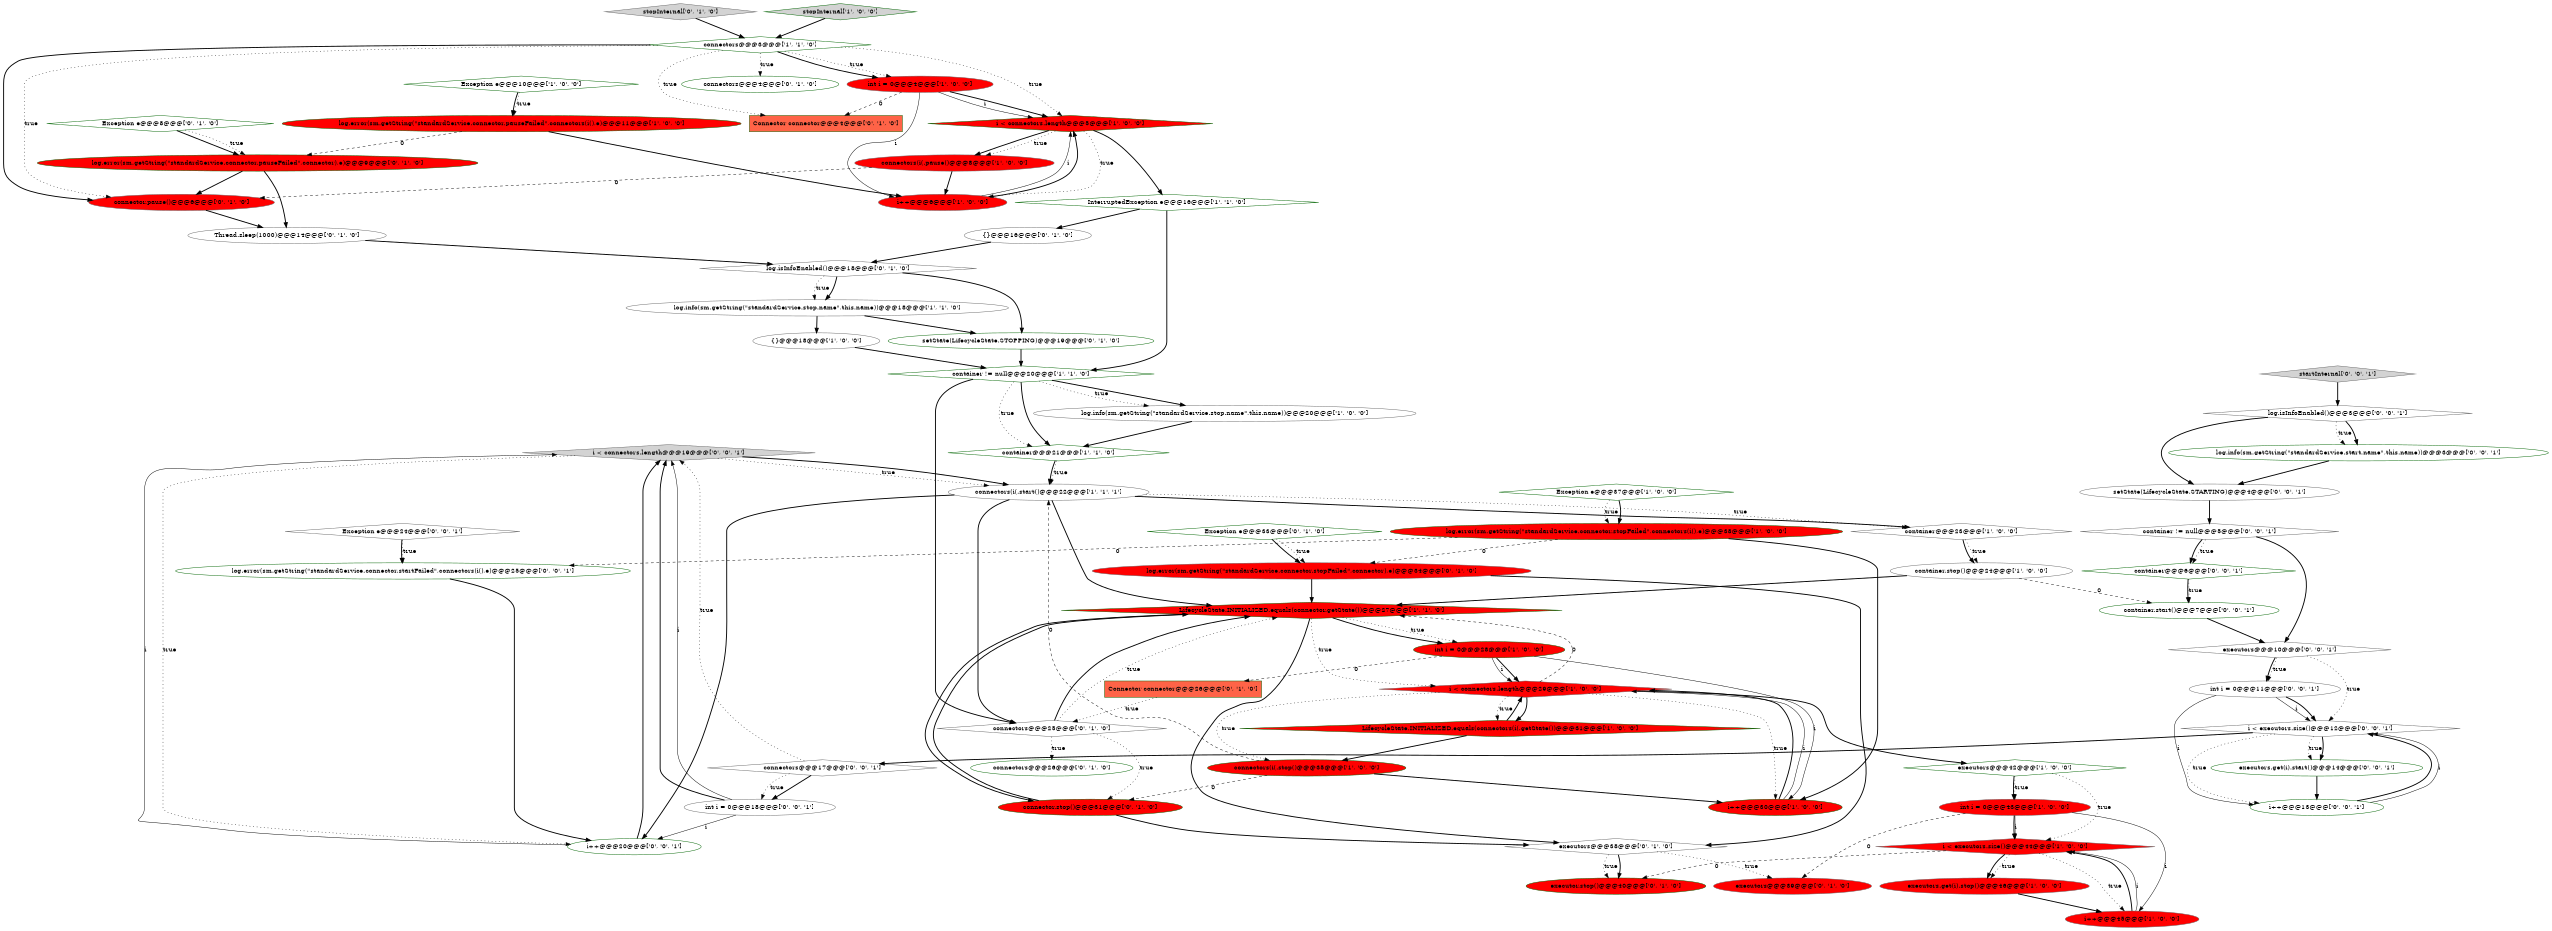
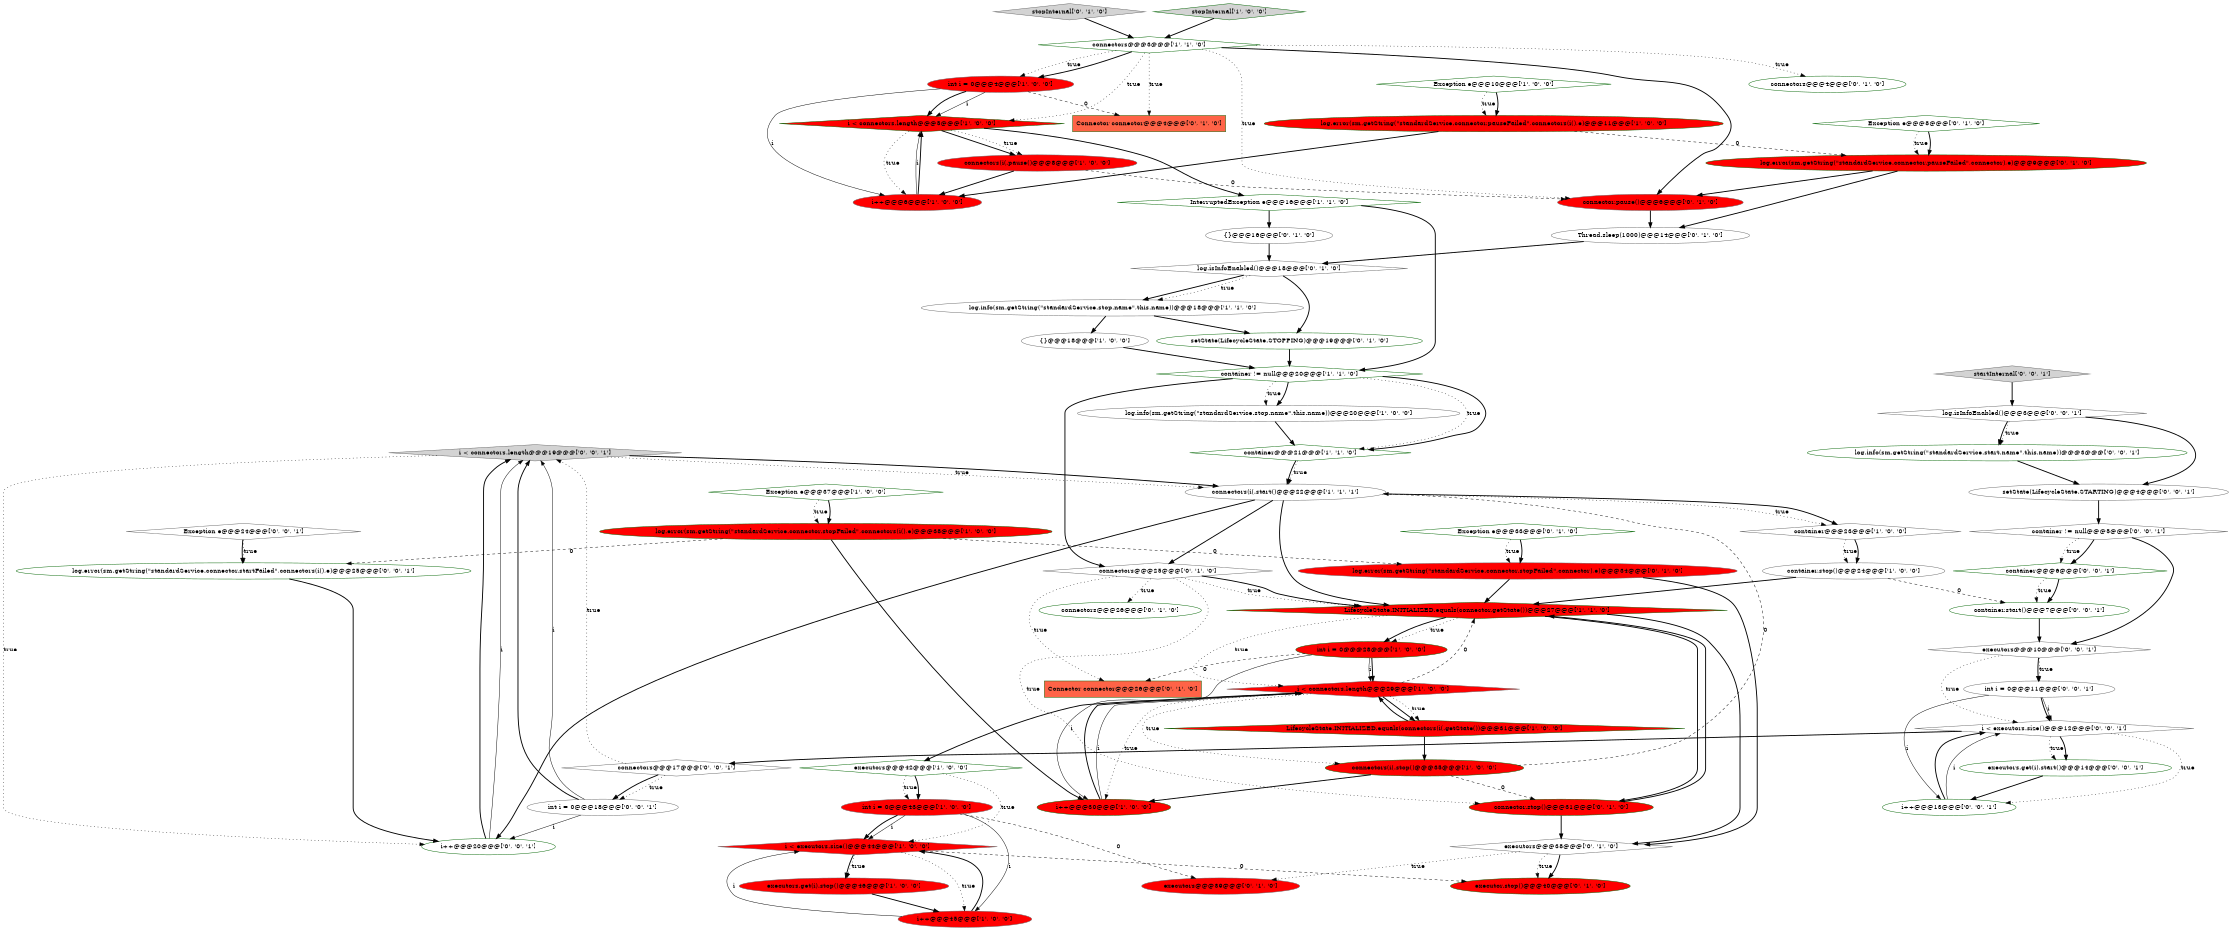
edge "Connector connector@@@26@@@['0', '1', '0']" -> "connectors@@@25@@@['0', '1', '0']": reversed
